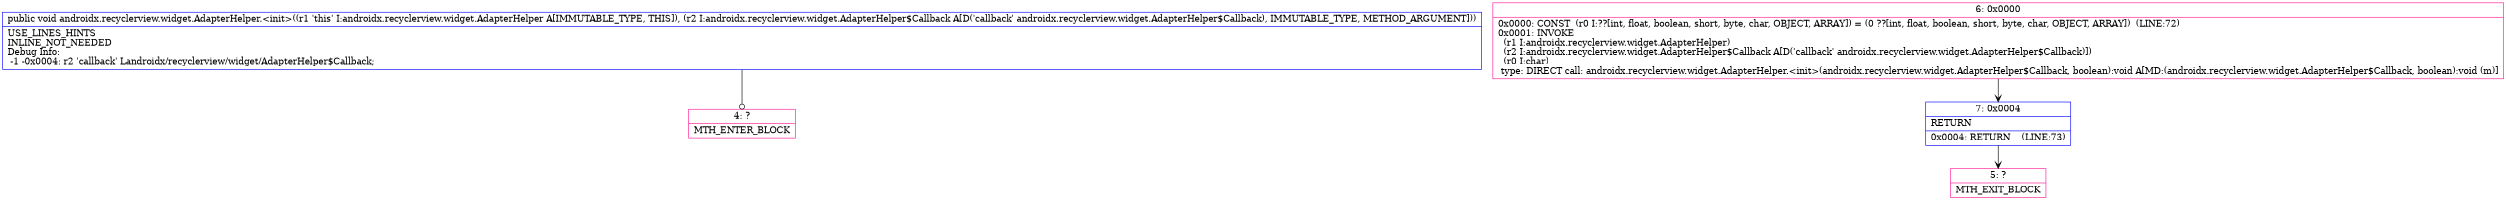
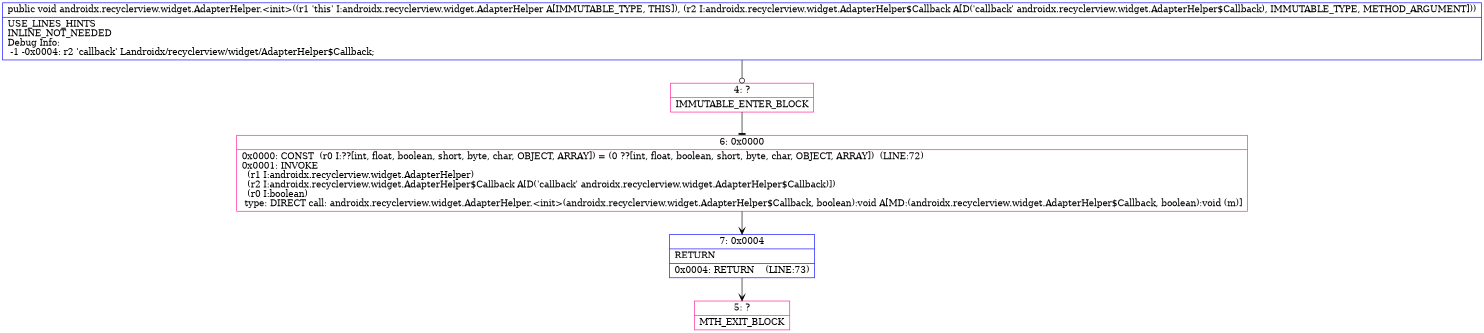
node "6: 0x0000": text "(r0 I:char)" -> "(r0 I:boolean)"
edge "4: ?" -> "6: 0x0000": added
node "4: ?": text "MTH_ENTER_BLOCK" -> "IMMUTABLE_ENTER_BLOCK"
